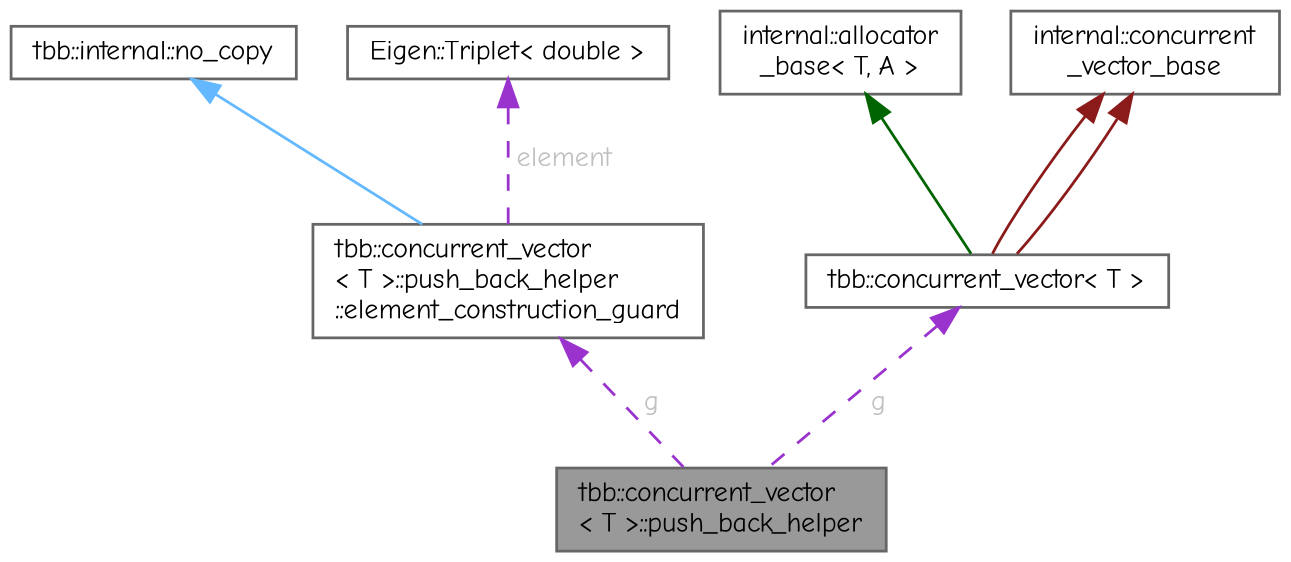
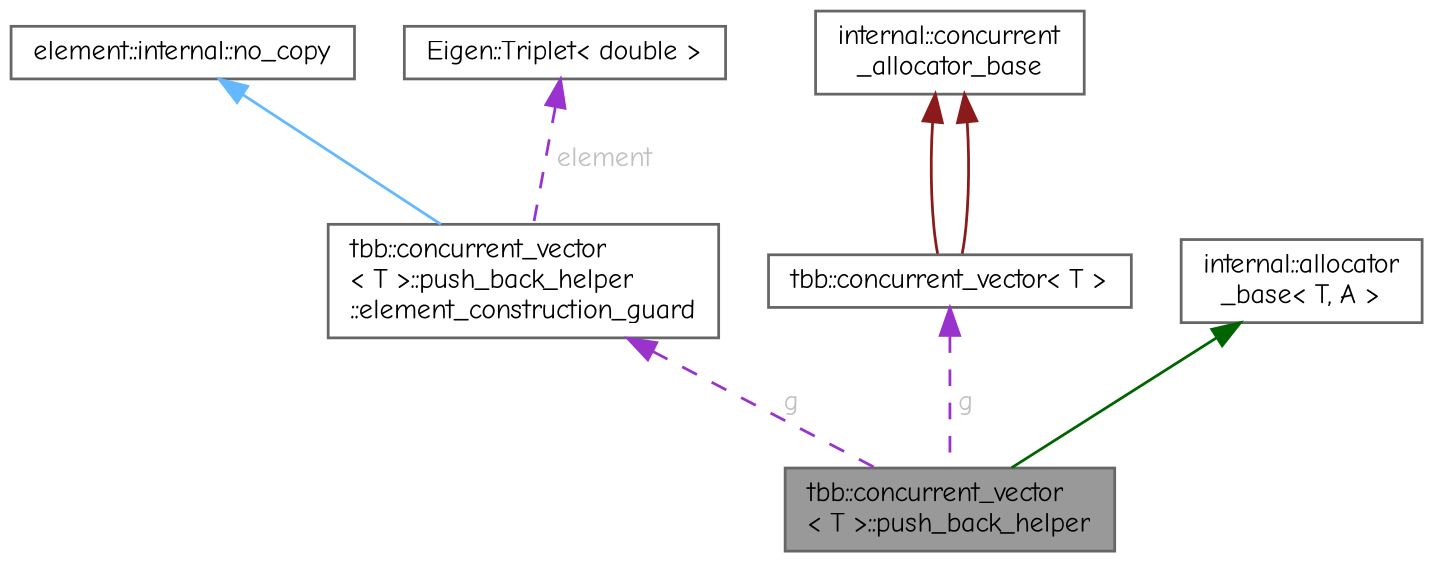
node "tbb::internal::no_copy": label "tbb::internal::no_copy" -> "element::internal::no_copy"
node "internal::concurrent _vector_base": label "internal::concurrent _vector_base" -> "internal::concurrent _allocator_base"
edge "tbb::concurrent_vector< T >" -> "internal::allocator _base< T, A >": now "tbb::concurrent_vector < T >::push_back_helper" -> "internal::allocator _base< T, A >"
